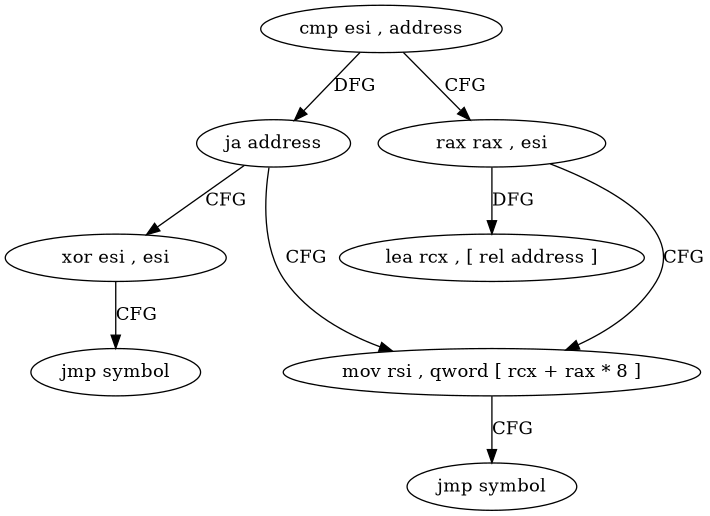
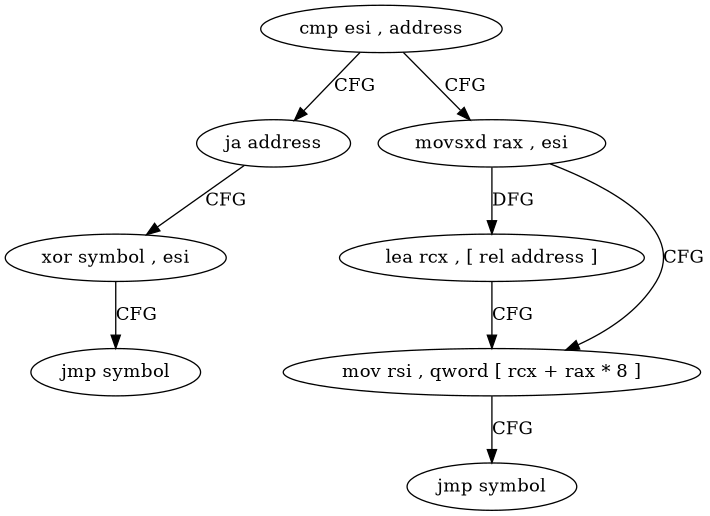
edge "cmp esi , address" -> "ja address": label "DFG" -> "CFG"
node "rax rax , esi": label "rax rax , esi" -> "movsxd rax , esi"
node "xor esi , esi": label "xor esi , esi" -> "xor symbol , esi"
edge "ja address" -> "mov rsi , qword [ rcx + rax * 8 ]": now "lea rcx , [ rel address ]" -> "mov rsi , qword [ rcx + rax * 8 ]"
